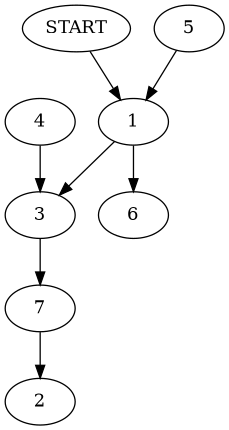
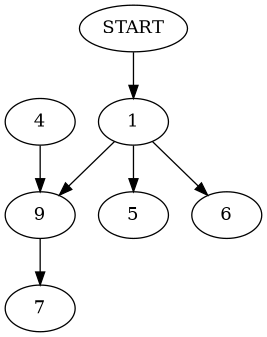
edge "5" -> "1": reversed
node "3": label "3" -> "9"
node "2": removed
